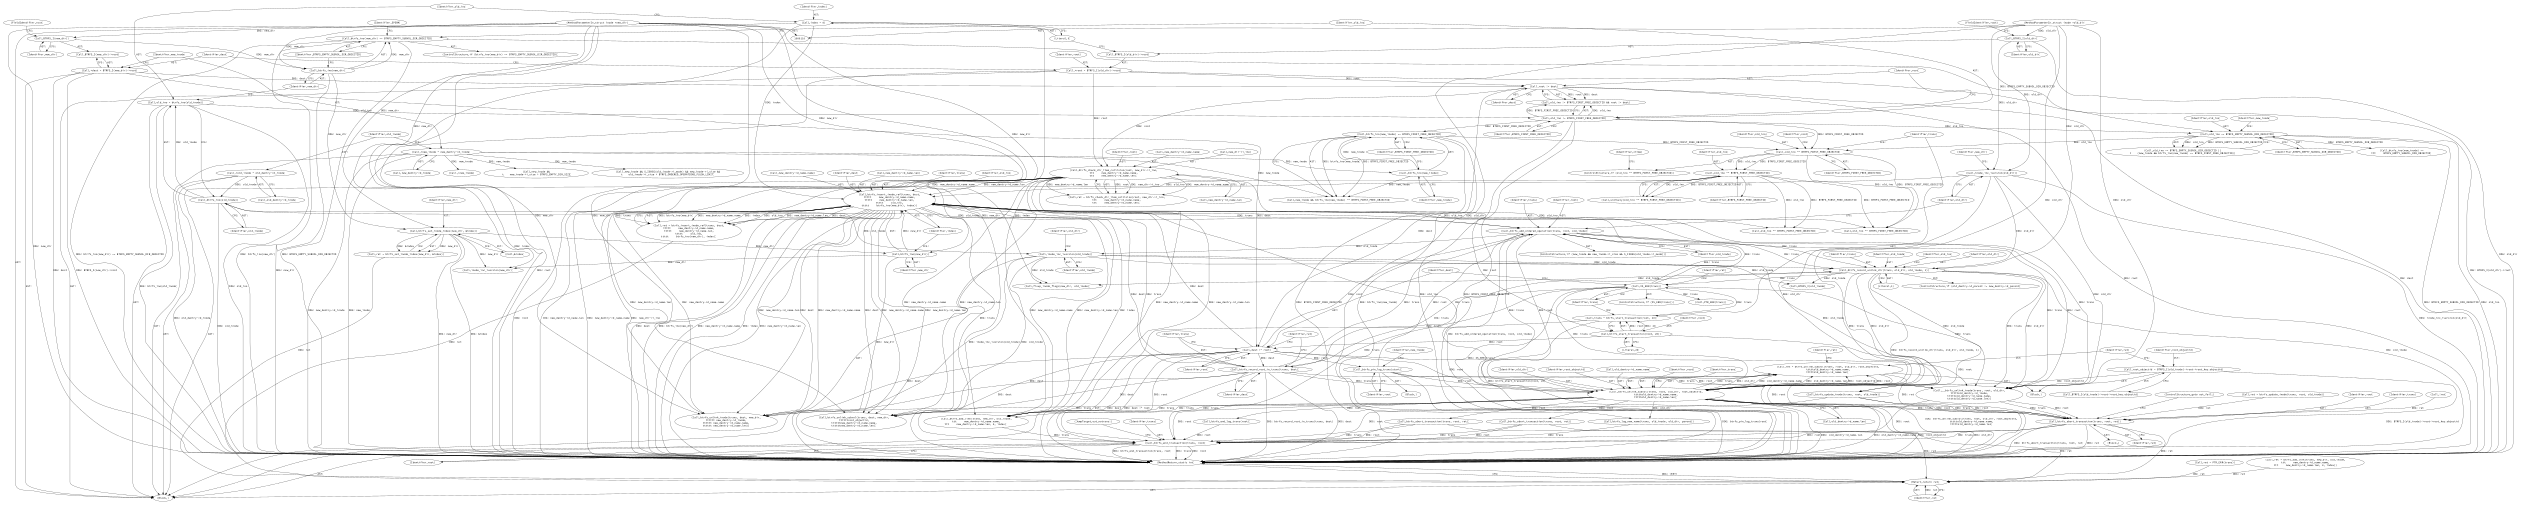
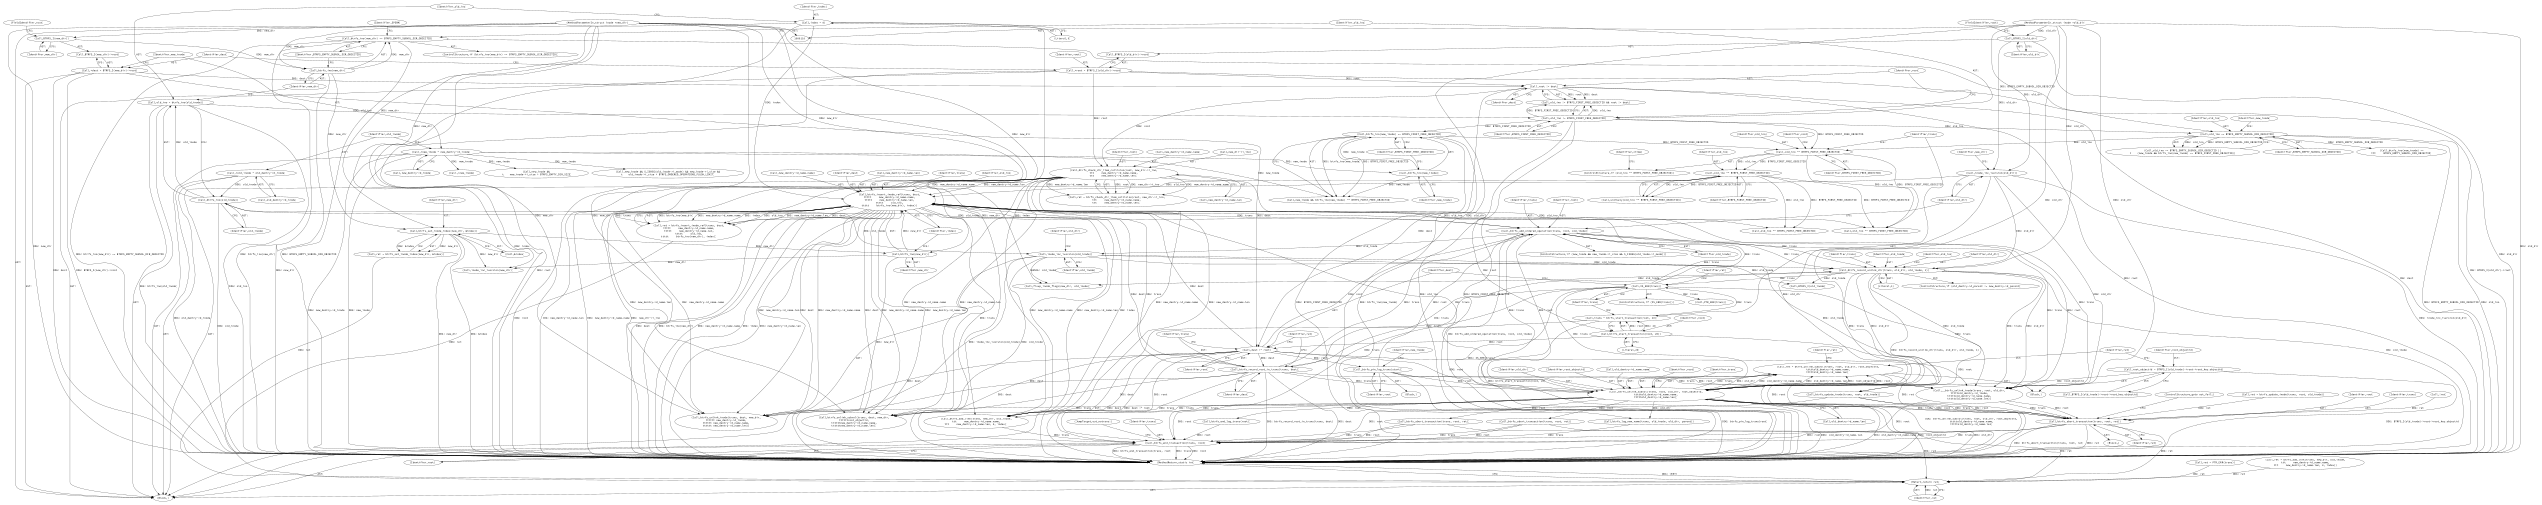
edge "(Literal,0)" -> "(Call,BTRFS_I(old_dir)->root)": now "(Call,*root = BTRFS_I(old_dir)->root)" -> "(Call,BTRFS_I(old_dir)->root)"
edge "(Call,inode_inc_iversion(old_inode))" -> "(Call,fixup_inode_flags(new_dir, old_inode))": label "DDG: old_inode" -> "SUBVOL: old_inode"
edge "(MethodParameterIn,struct inode *old_dir)" -> "(MethodReturn,static int)": added, label "DDG: old_dir"
